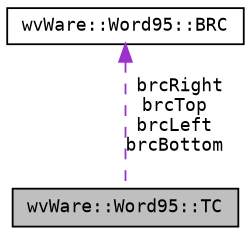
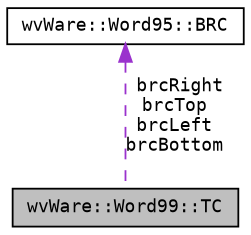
node "wvWare::Word95::TC": label "wvWare::Word95::TC" -> "wvWare::Word99::TC"
